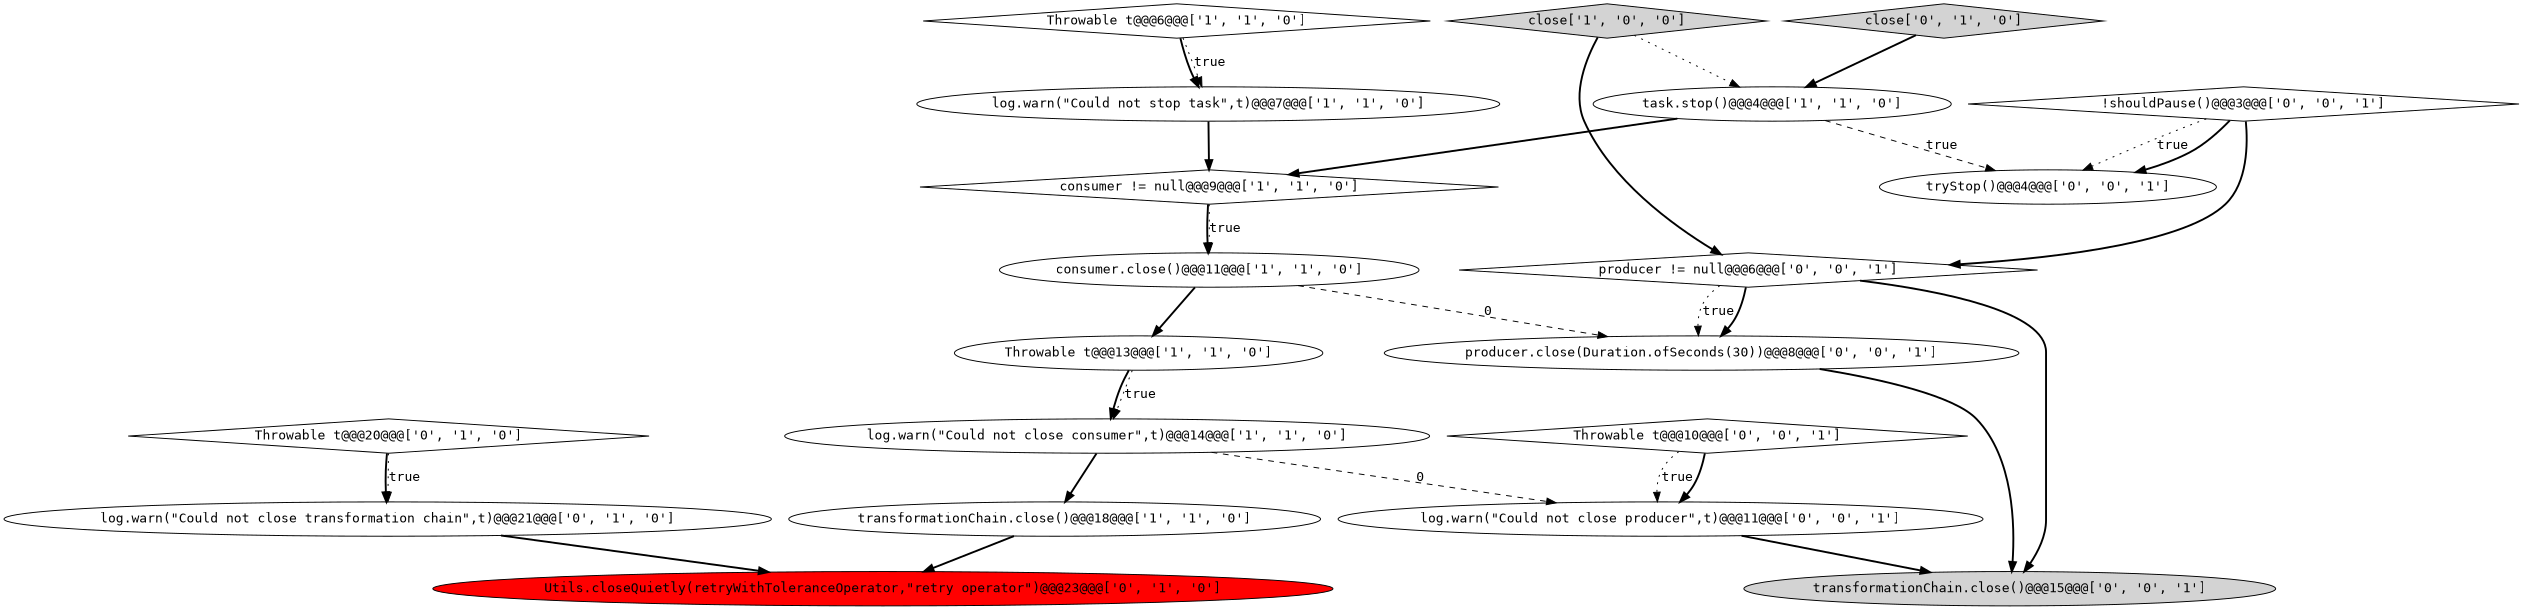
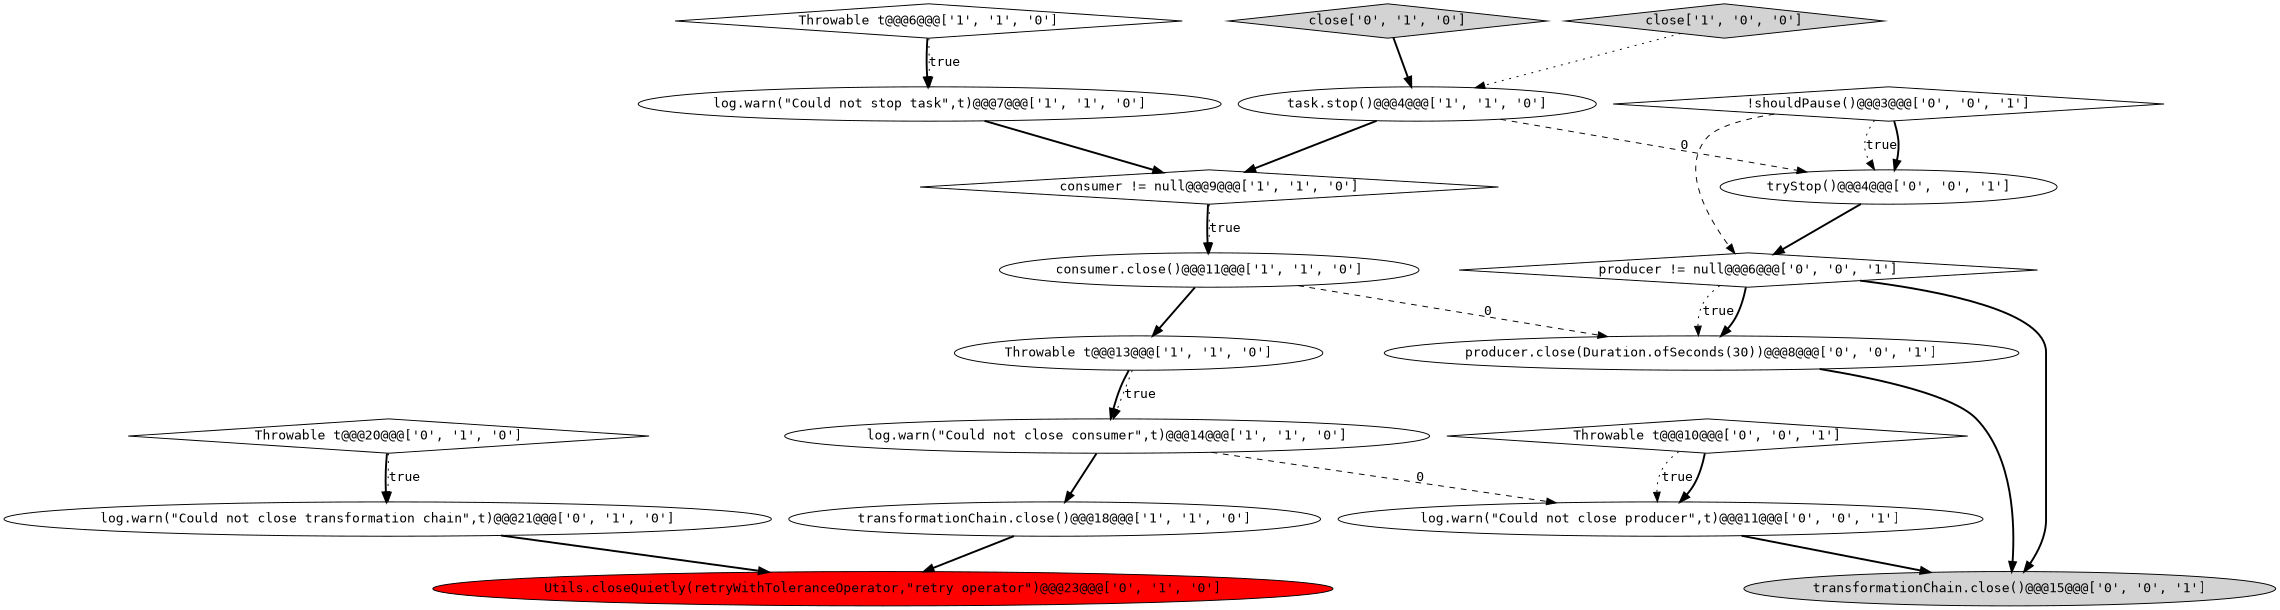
edge "task.stop()@@@4@@@['1', '1', '0']" -> "tryStop()@@@4@@@['0', '0', '1']": label "true" -> "0"
edge "close['1', '0', '0']" -> "producer != null@@@6@@@['0', '0', '1']": now "tryStop()@@@4@@@['0', '0', '1']" -> "producer != null@@@6@@@['0', '0', '1']"
edge "!shouldPause()@@@3@@@['0', '0', '1']" -> "producer != null@@@6@@@['0', '0', '1']": style bold -> dashed
